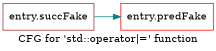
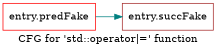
edge "entry.succFake" -> "entry.predFake": reversed
